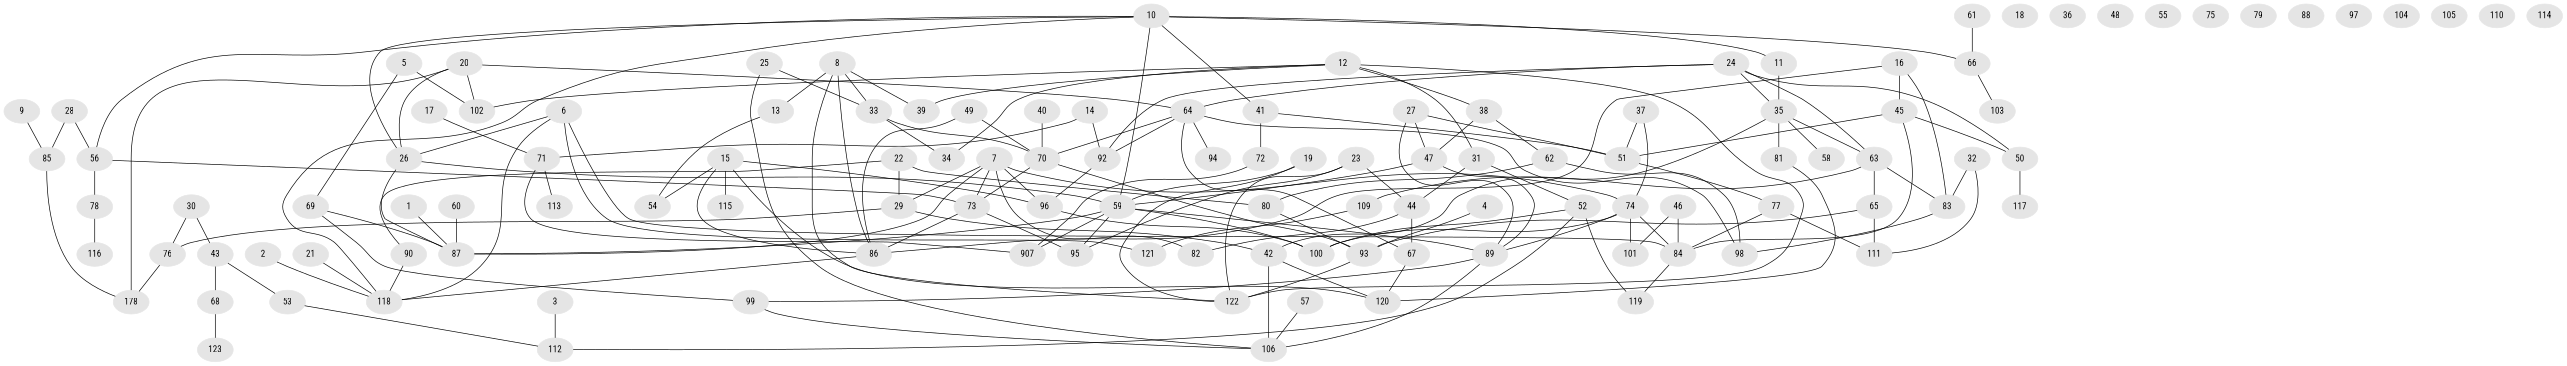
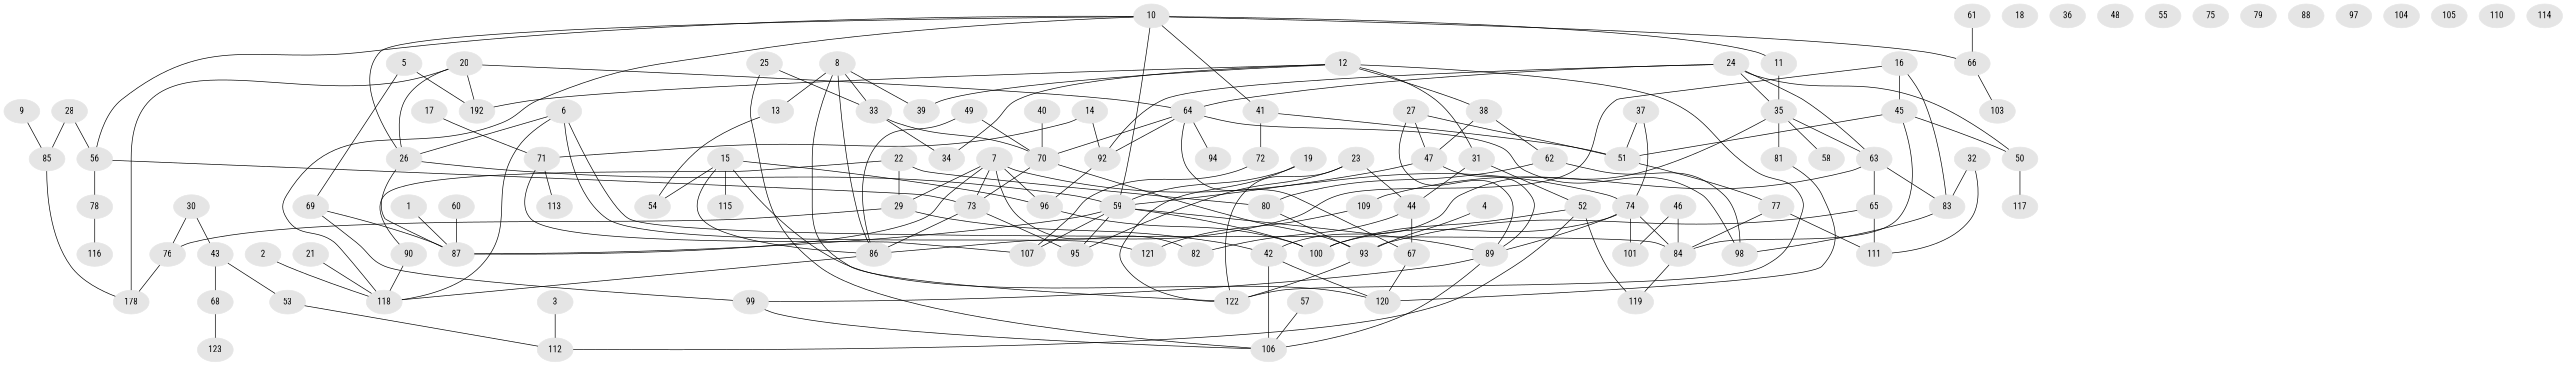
node "102": label "102" -> "192"
node "907": label "907" -> "107"
